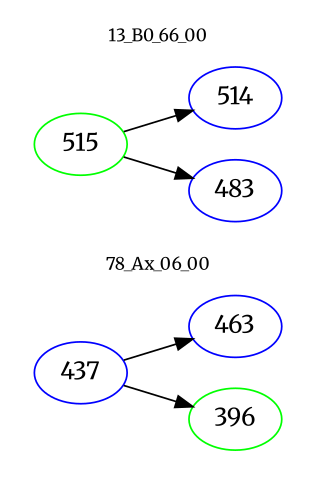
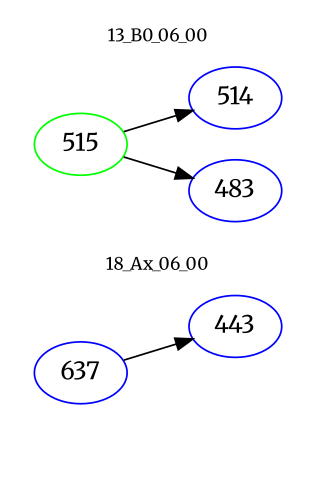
cluster "13_B0_66_00": label "13_B0_66_00" -> "13_B0_06_00"
cluster "78_Ax_06_00": label "78_Ax_06_00" -> "18_Ax_06_00"
node "463": label "463" -> "443"
node "437": label "437" -> "637"
node "396": removed
